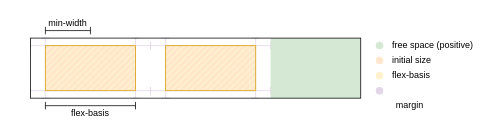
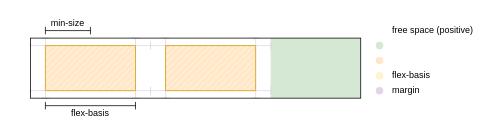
node "min-width": label "min-width" -> "min-size"
node "free space (positive)": moved (435, 45) -> (435, 30)
node "initial size": removed
node "margin": moved (417, 105) -> (413, 90)
